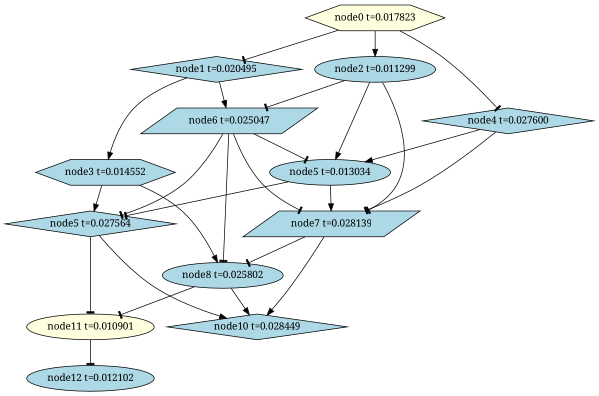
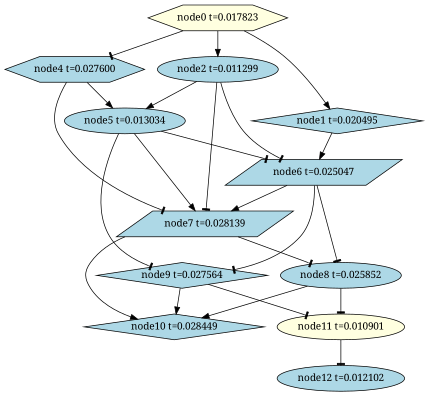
edge "node0 t=0.017823" -> "node1 t=0.020495": arrowhead tee -> normal
node "node4 t=0.027600": shape diamond -> hexagon
edge "node6 t=0.025047" -> "node5 t=0.013034": reversed
node "node3 t=0.014552": removed
edge "node6 t=0.025047" -> "node7 t=0.028139": arrowhead tee -> normal
node "node5 t=0.027564": label "node5 t=0.027564" -> "node9 t=0.027564"
node "node8 t=0.025802": label "node8 t=0.025802" -> "node8 t=0.025852"
